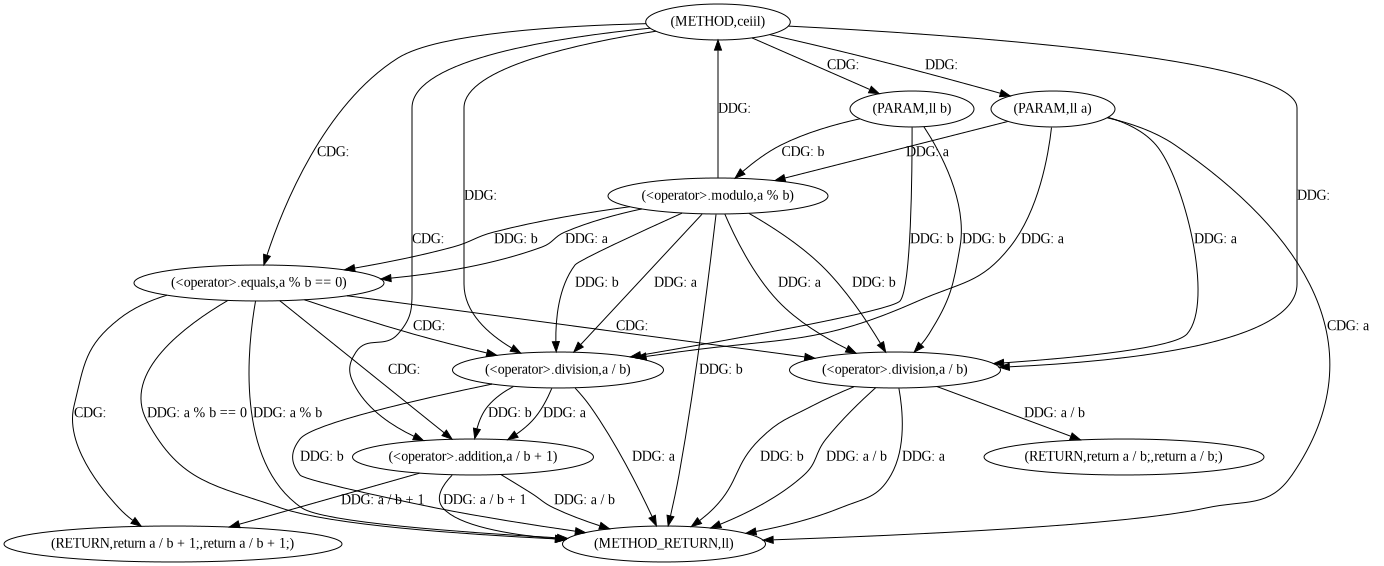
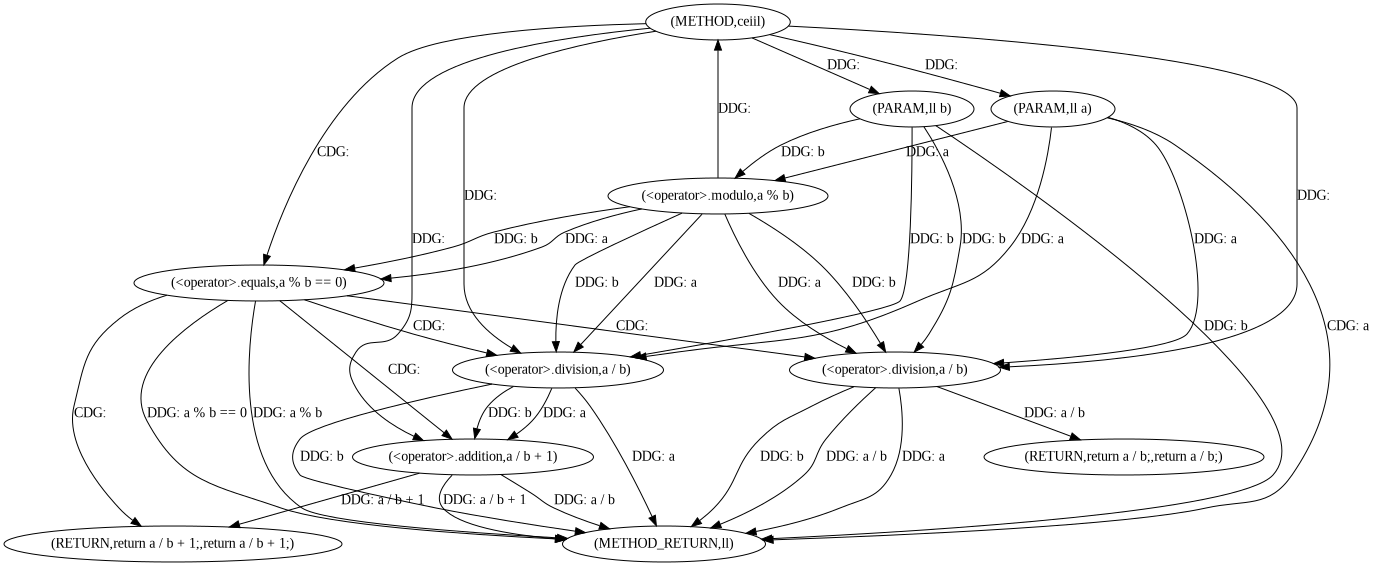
edge "(METHOD,ceiil)" -> "(PARAM,ll b)": label "CDG: " -> "DDG: "
edge "(PARAM,ll b)" -> "(<operator>.modulo,a % b)": label "CDG: b" -> "DDG: b"
edge "(METHOD,ceiil)" -> "(<operator>.addition,a / b + 1)": label "CDG: " -> "DDG: "
edge "(<operator>.modulo,a % b)" -> "(METHOD_RETURN,ll)": now "(PARAM,ll b)" -> "(METHOD_RETURN,ll)"
